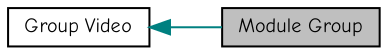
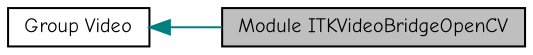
node "Module Group": label "Module Group" -> "Module ITKVideoBridgeOpenCV"
